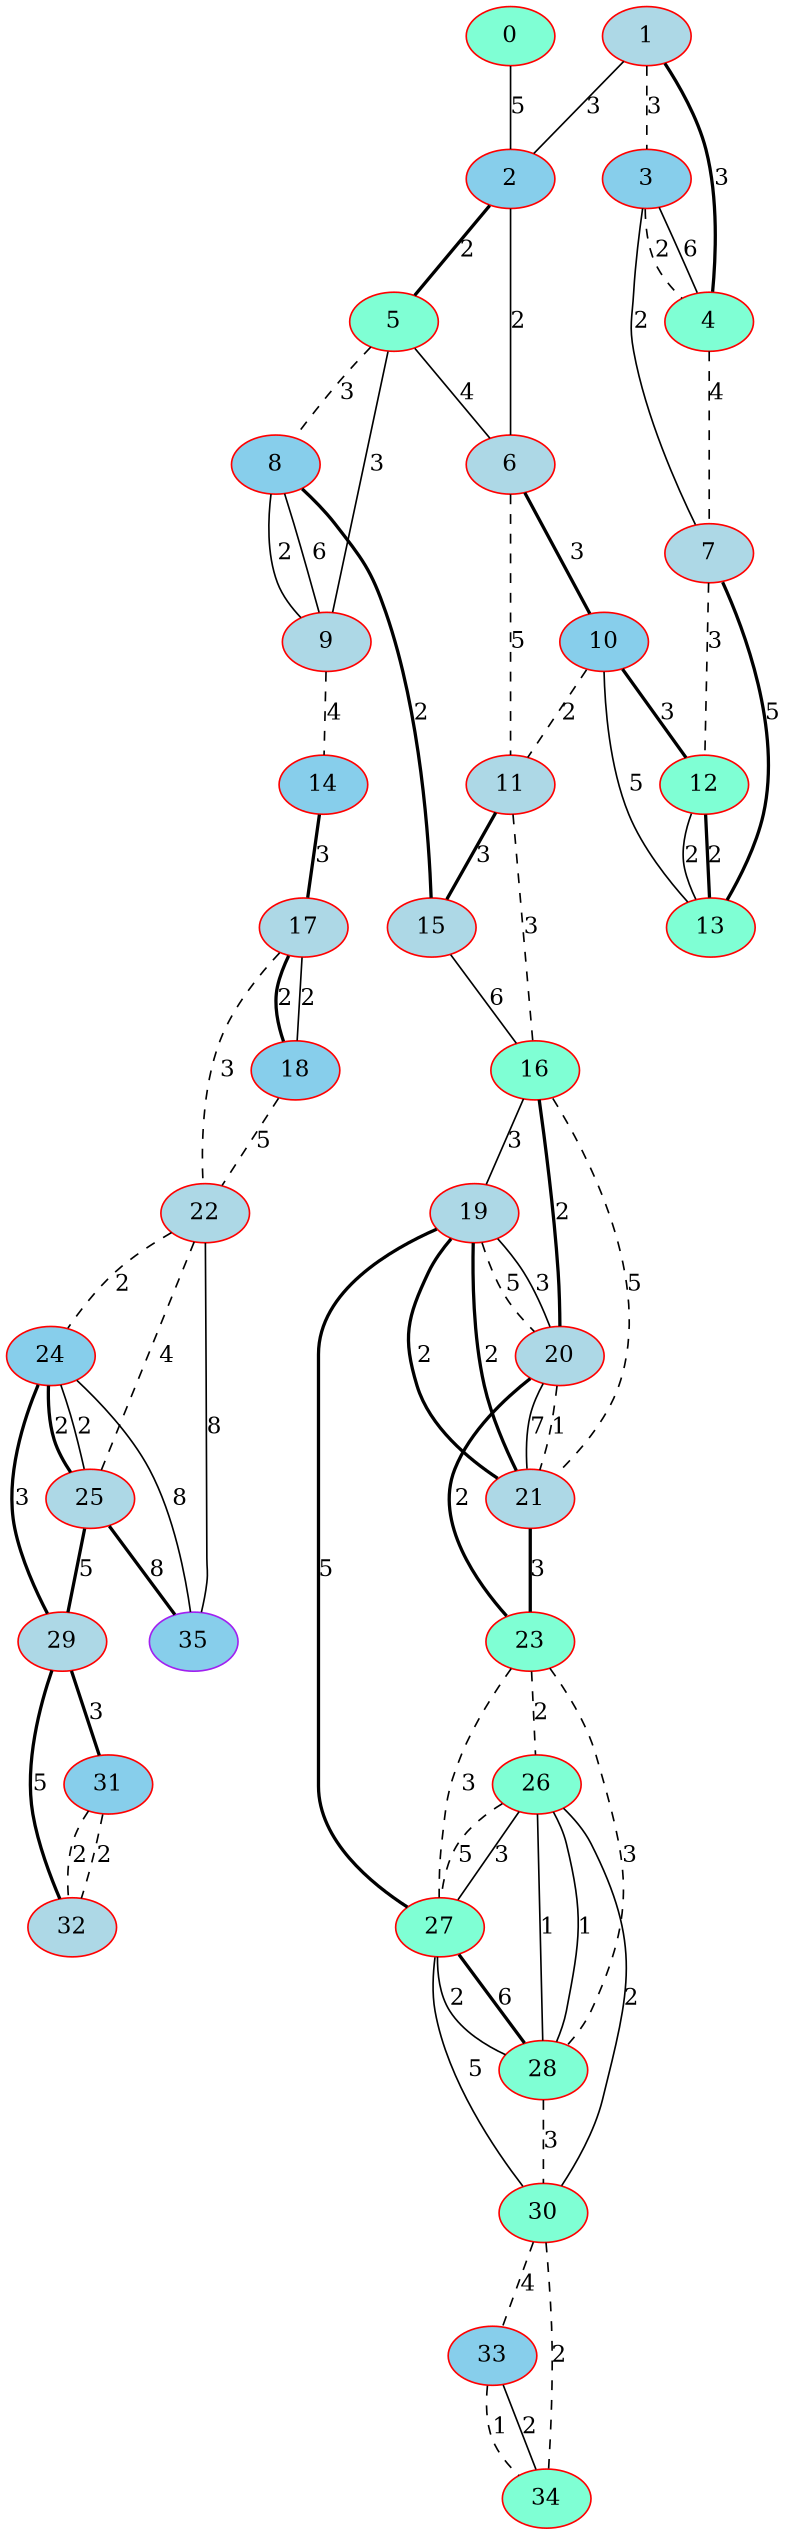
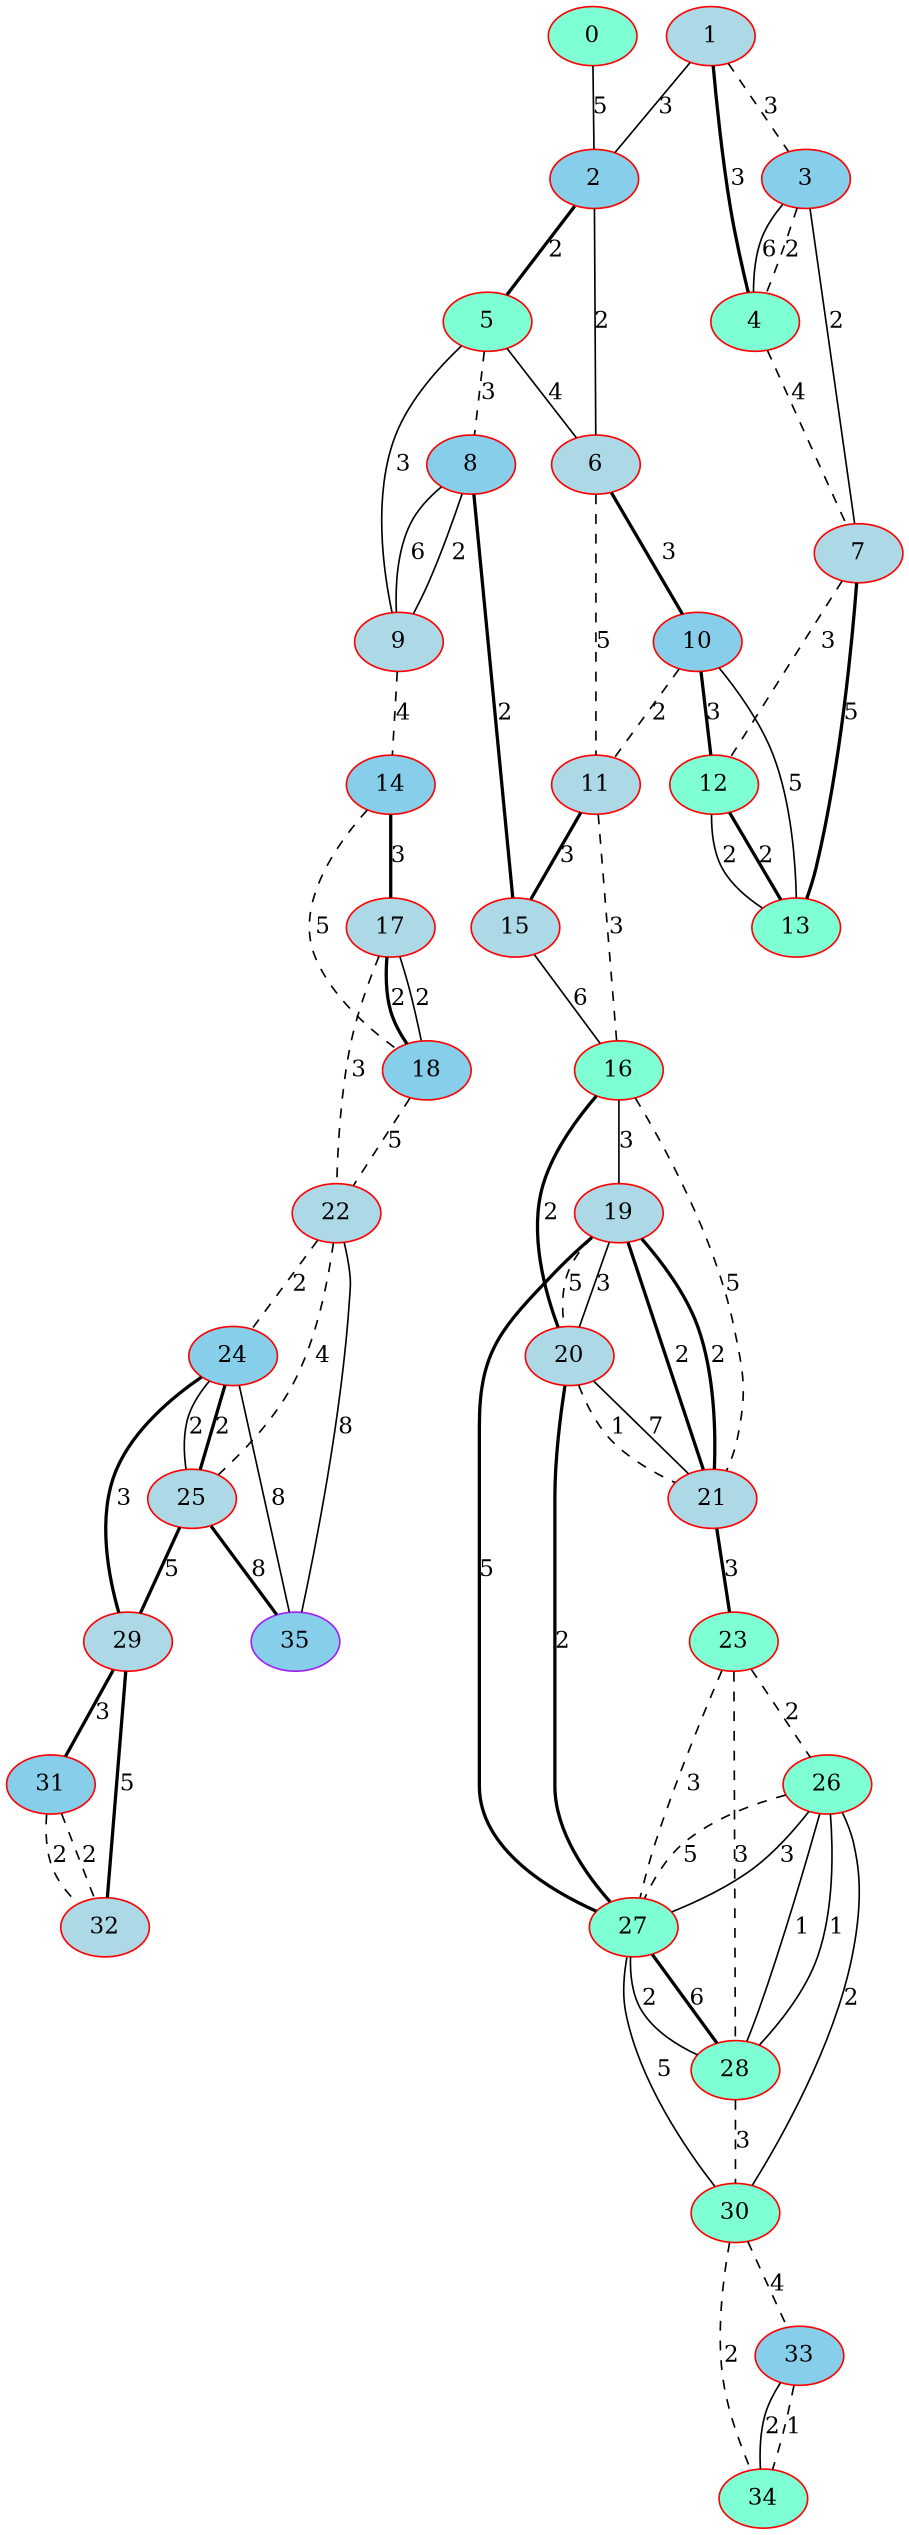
edge "14" -- "18": added, label "5"
edge "20" -- "23": now "20" -- "27"
